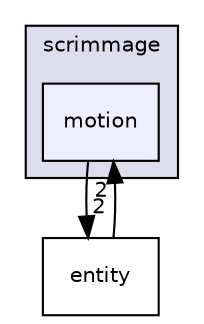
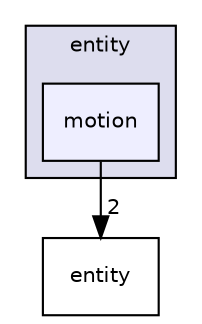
cluster "scrimmage": label "scrimmage" -> "entity"
edge "entity" -> "motion": removed
